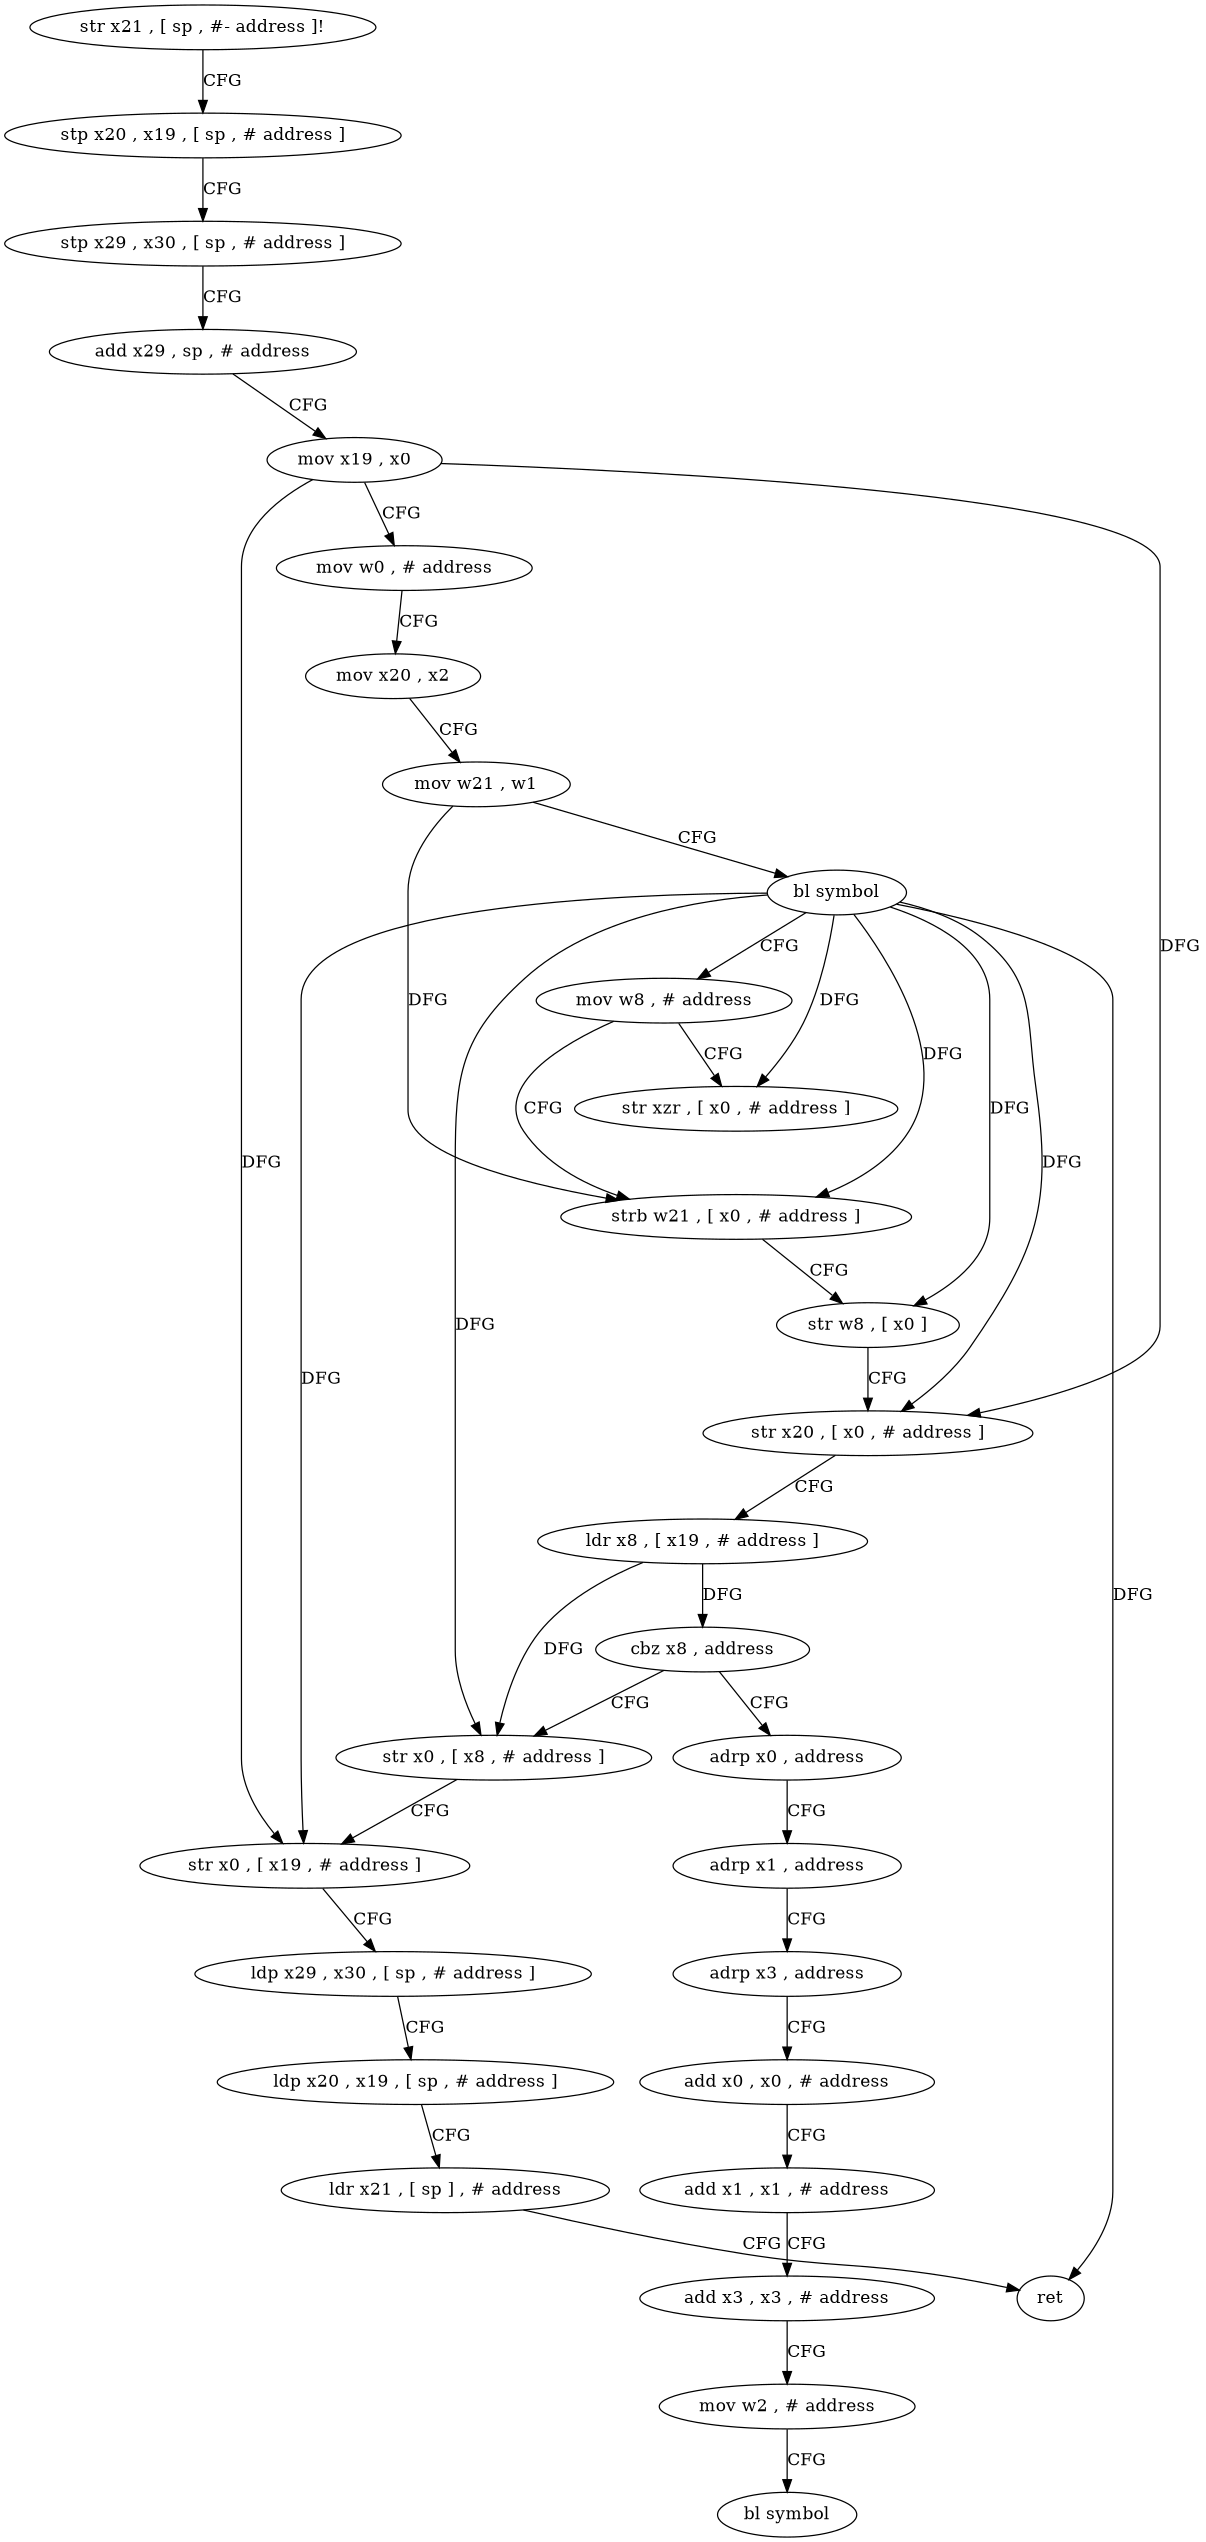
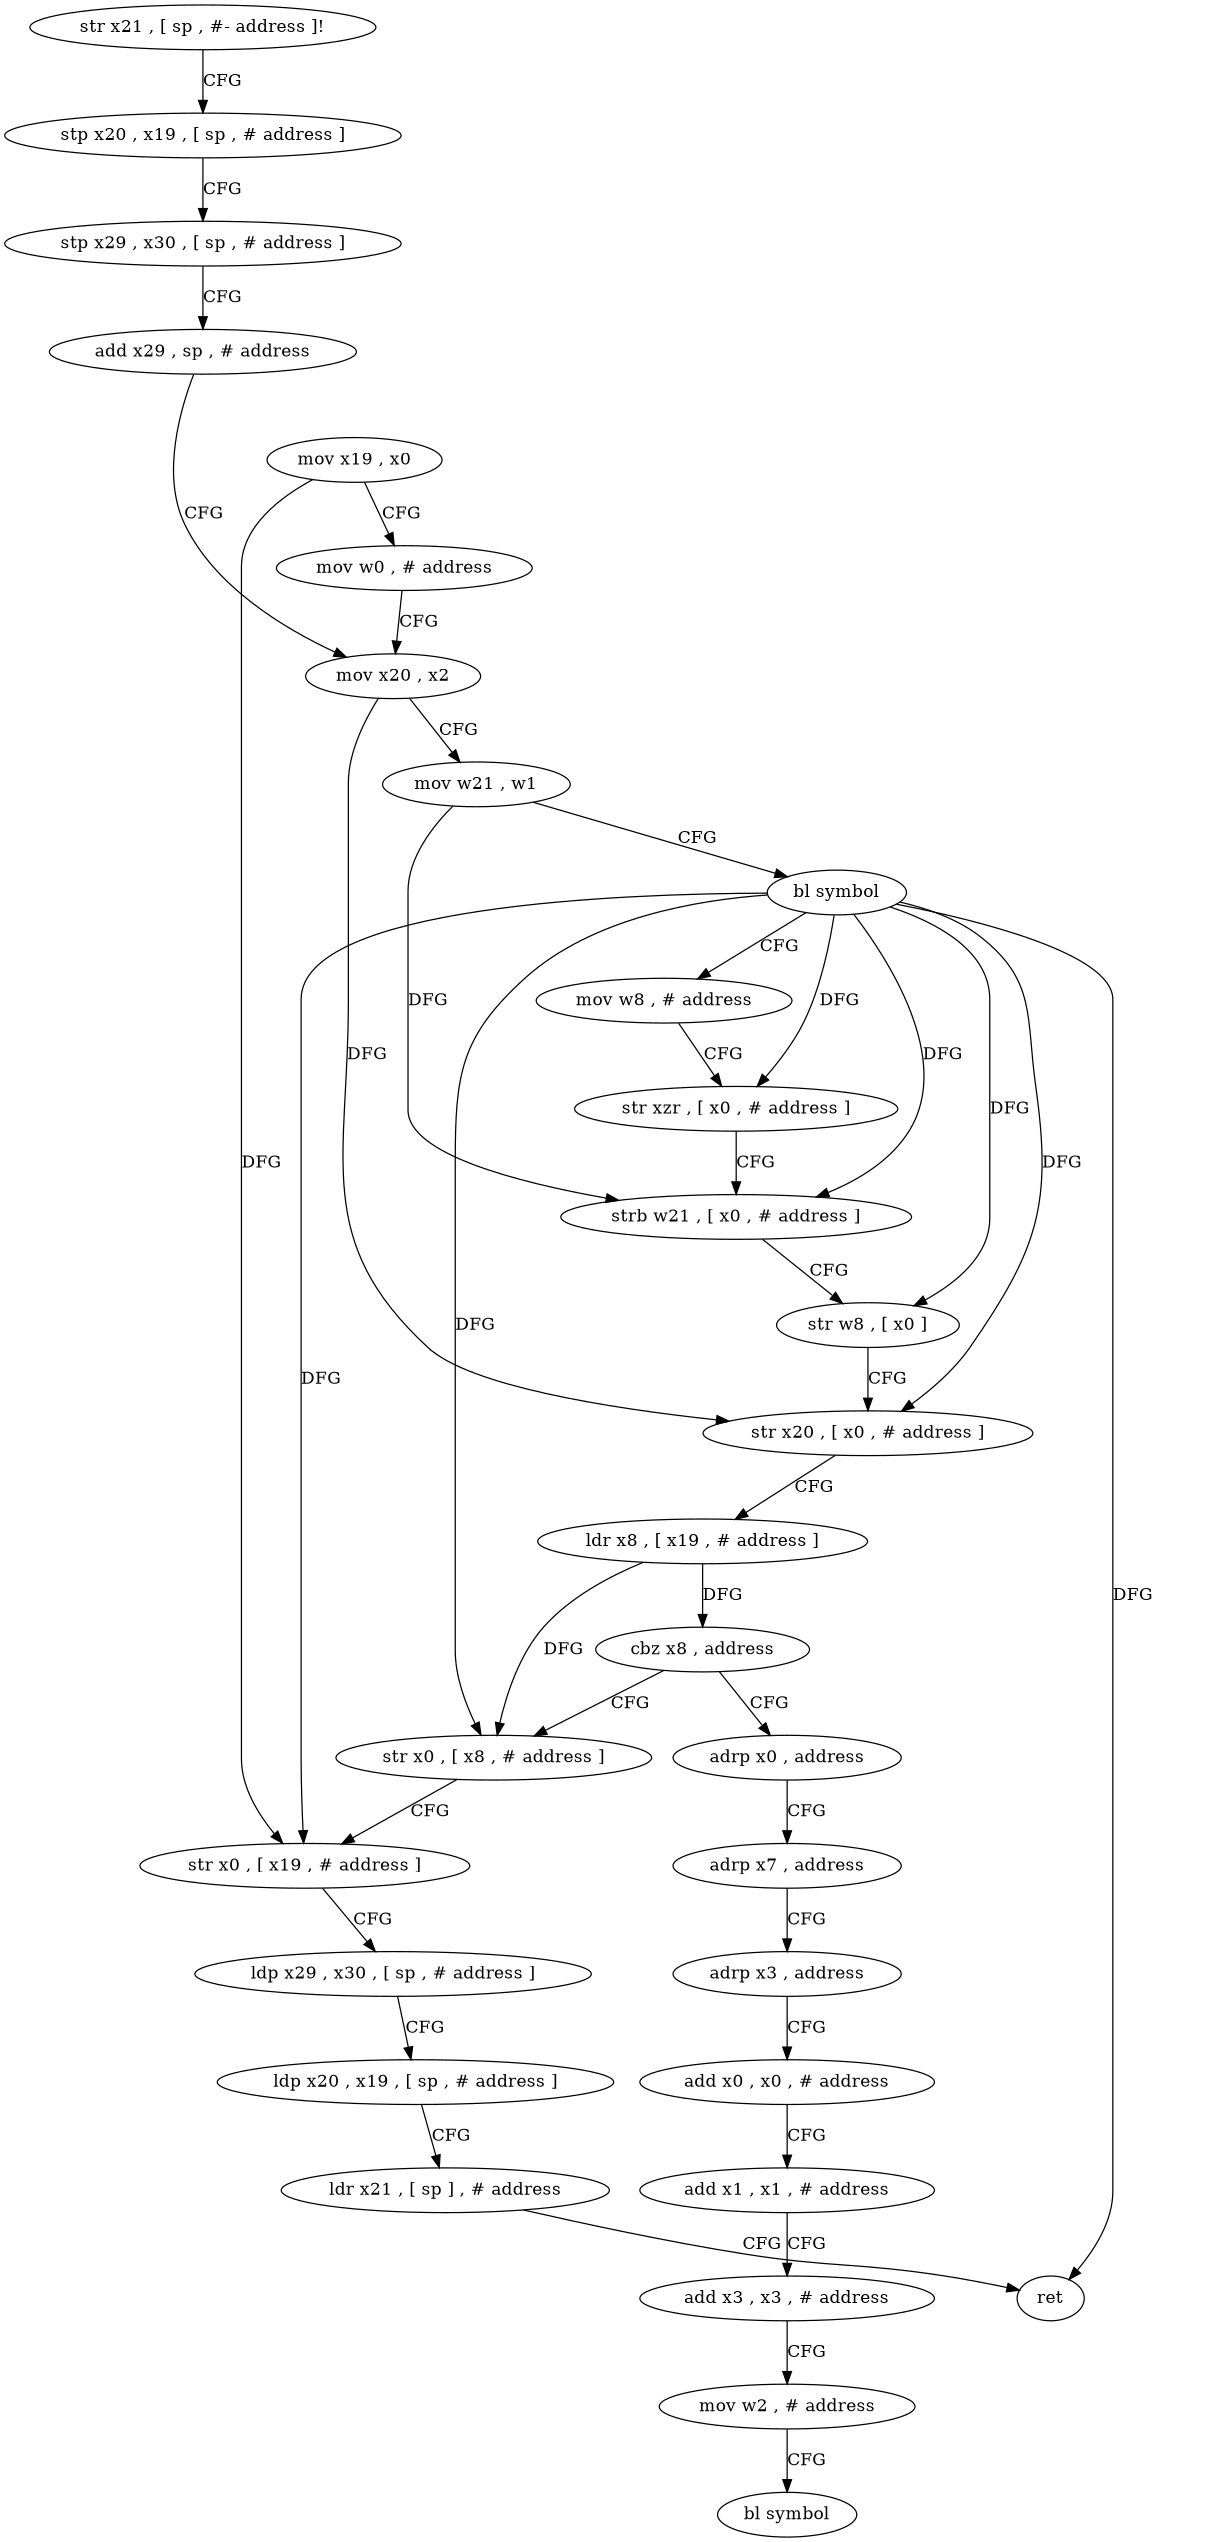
edge "add x29 , sp , # address" -> "mov x19 , x0": now "add x29 , sp , # address" -> "mov x20 , x2"
edge "mov x19 , x0" -> "str x20 , [ x0 , # address ]": now "mov x20 , x2" -> "str x20 , [ x0 , # address ]"
edge "mov w8 , # address" -> "strb w21 , [ x0 , # address ]": now "str xzr , [ x0 , # address ]" -> "strb w21 , [ x0 , # address ]"
node "adrp x1 , address": label "adrp x1 , address" -> "adrp x7 , address"
